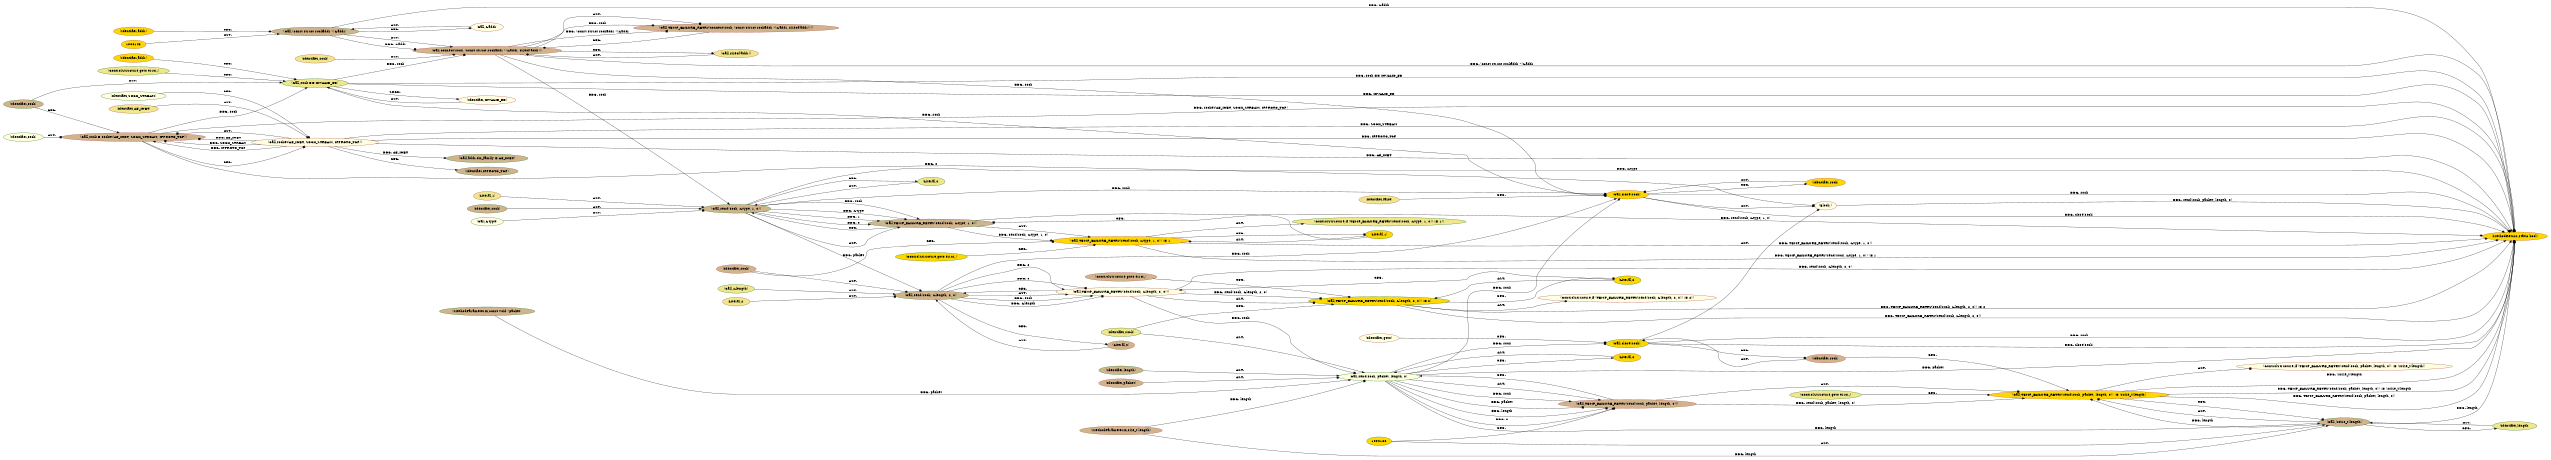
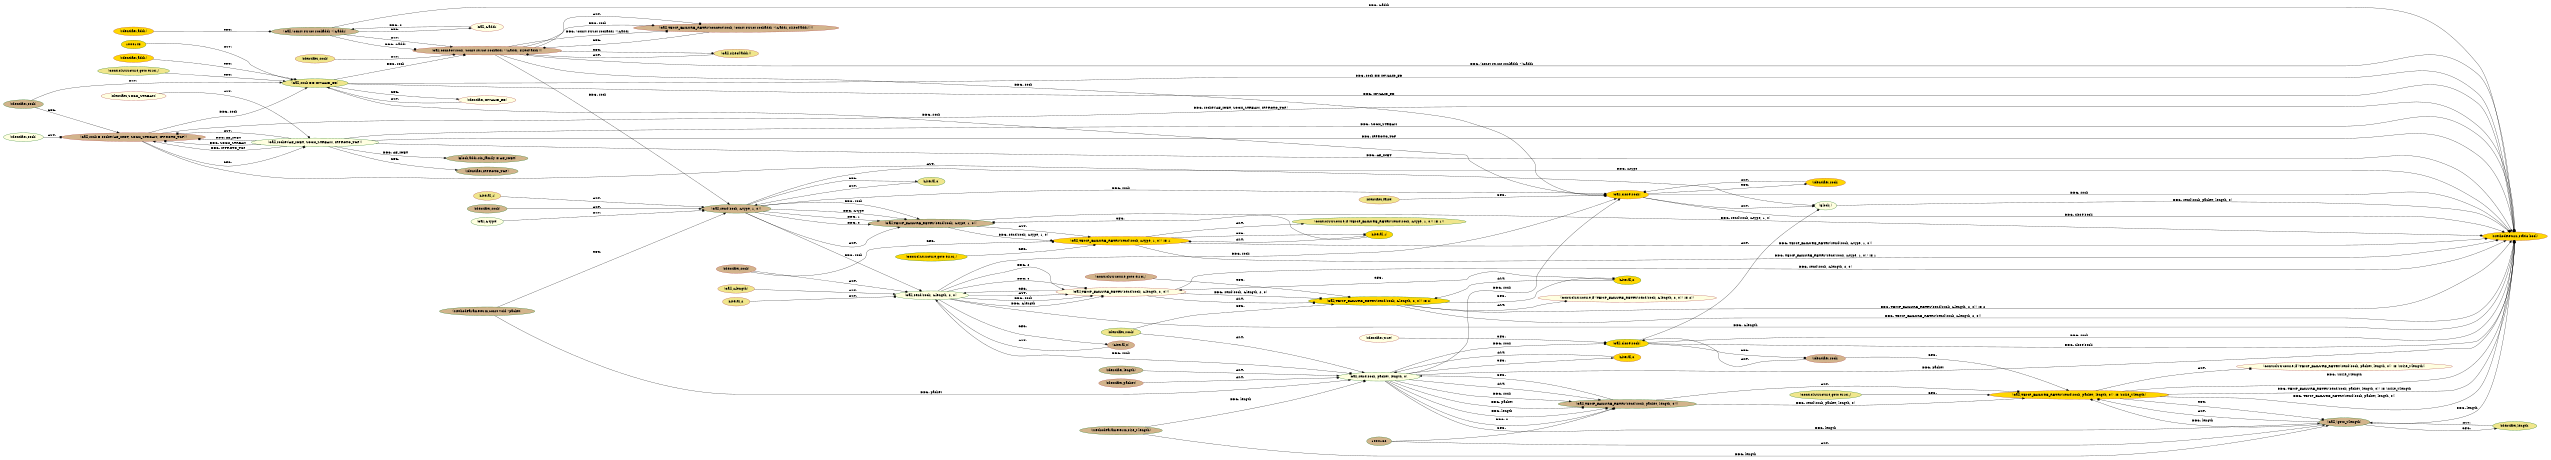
edge "(Call,&addr)" -> "(Call,(const struct sockaddr *)&addr)": label "AST: " -> "DDG: 2"
edge "1000143" -> "(Call,(const struct sockaddr *)&addr)": now "1000143" -> "(Call,sock == INVALID_FD)"
node "1000143": color brown -> darkgreen
edge "(Identifier,SOCK_STREAM)" -> "(Call,socket(AF_INET, SOCK_STREAM, IPPROTO_TCP))": label "CFG: " -> "AST: "
edge "(Call,sock == INVALID_FD)" -> "(Identifier,INVALID_FD)": label "SOCK: " -> "CFG: "
node "(Identifier,SOCK_STREAM)": color darkgreen -> brown
node "(Identifier,AF_INET)": removed
node "(Call,socket(AF_INET, SOCK_STREAM, IPPROTO_TCP))": color brown -> darkgreen
node "(Call,addr.sin_family = AF_INET)": label "(Call,addr.sin_family = AF_INET)" -> "(Block,addr.sin_family = AF_INET)"
edge "(Call,sock = socket(AF_INET, SOCK_STREAM, IPPROTO_TCP))" -> "(Block,)": label "DDG: 0" -> "AST: "
node "(Block,)": color brown -> darkgreen
edge "(Call,TEMP_FAILURE_RETRY(send(sock, &type, 1, 0)))" -> "(Call,send(sock, &type, 1, 0))": now "(MethodParameterIn,const void *packet)" -> "(Call,send(sock, &type, 1, 0))"
edge "(Call,send(sock, &type, 1, 0))" -> "(Call,send(sock, &length, 2, 0))": label "DDG: packet" -> "DDG: sock"
node "(Call,&length)": color darkgreen -> brown
node "(Call,send(sock, &length, 2, 0))": fillcolor tan -> lightyellow
edge "(Call,TEMP_FAILURE_RETRY(send(sock, &length, 2, 0)))" -> "(Call,send(sock, packet, length, 0))": now "(Call,send(sock, &length, 2, 0))" -> "(Call,send(sock, packet, length, 0))"
edge "(Call,send(sock, &length, 2, 0))" -> "(MethodReturn,static bool)": added, label "DDG: &length"
node "(Identifier,goto)": label "(Identifier,goto)" -> "(Identifier,true)"
node "(Call,TEMP_FAILURE_RETRY(send(sock, packet, length, 0)))": color brown -> darkgreen
node "(Call,(ssize_t)length)": label "(Call,(ssize_t)length)" -> "(Call,(goto_t)length)"
node "(MethodParameterIn,size_t length)": color brown -> darkgreen
node "1000182": fillcolor gold -> tan
